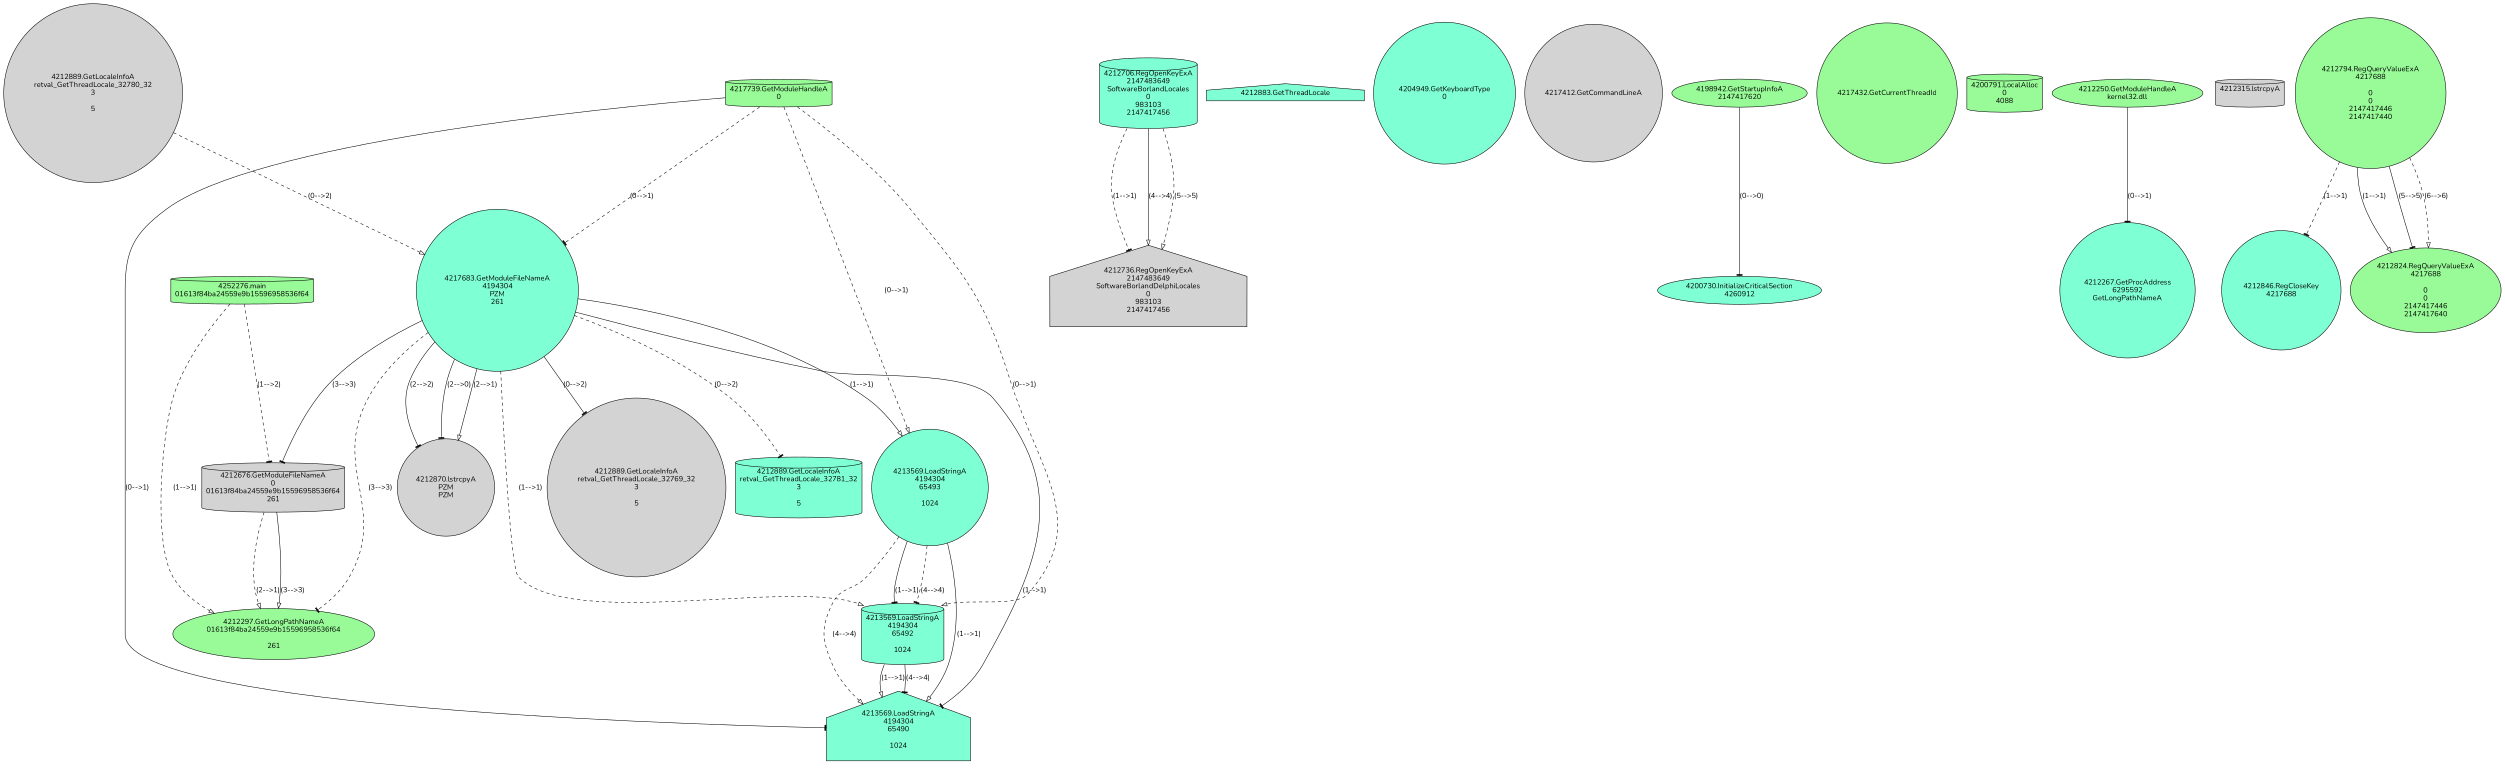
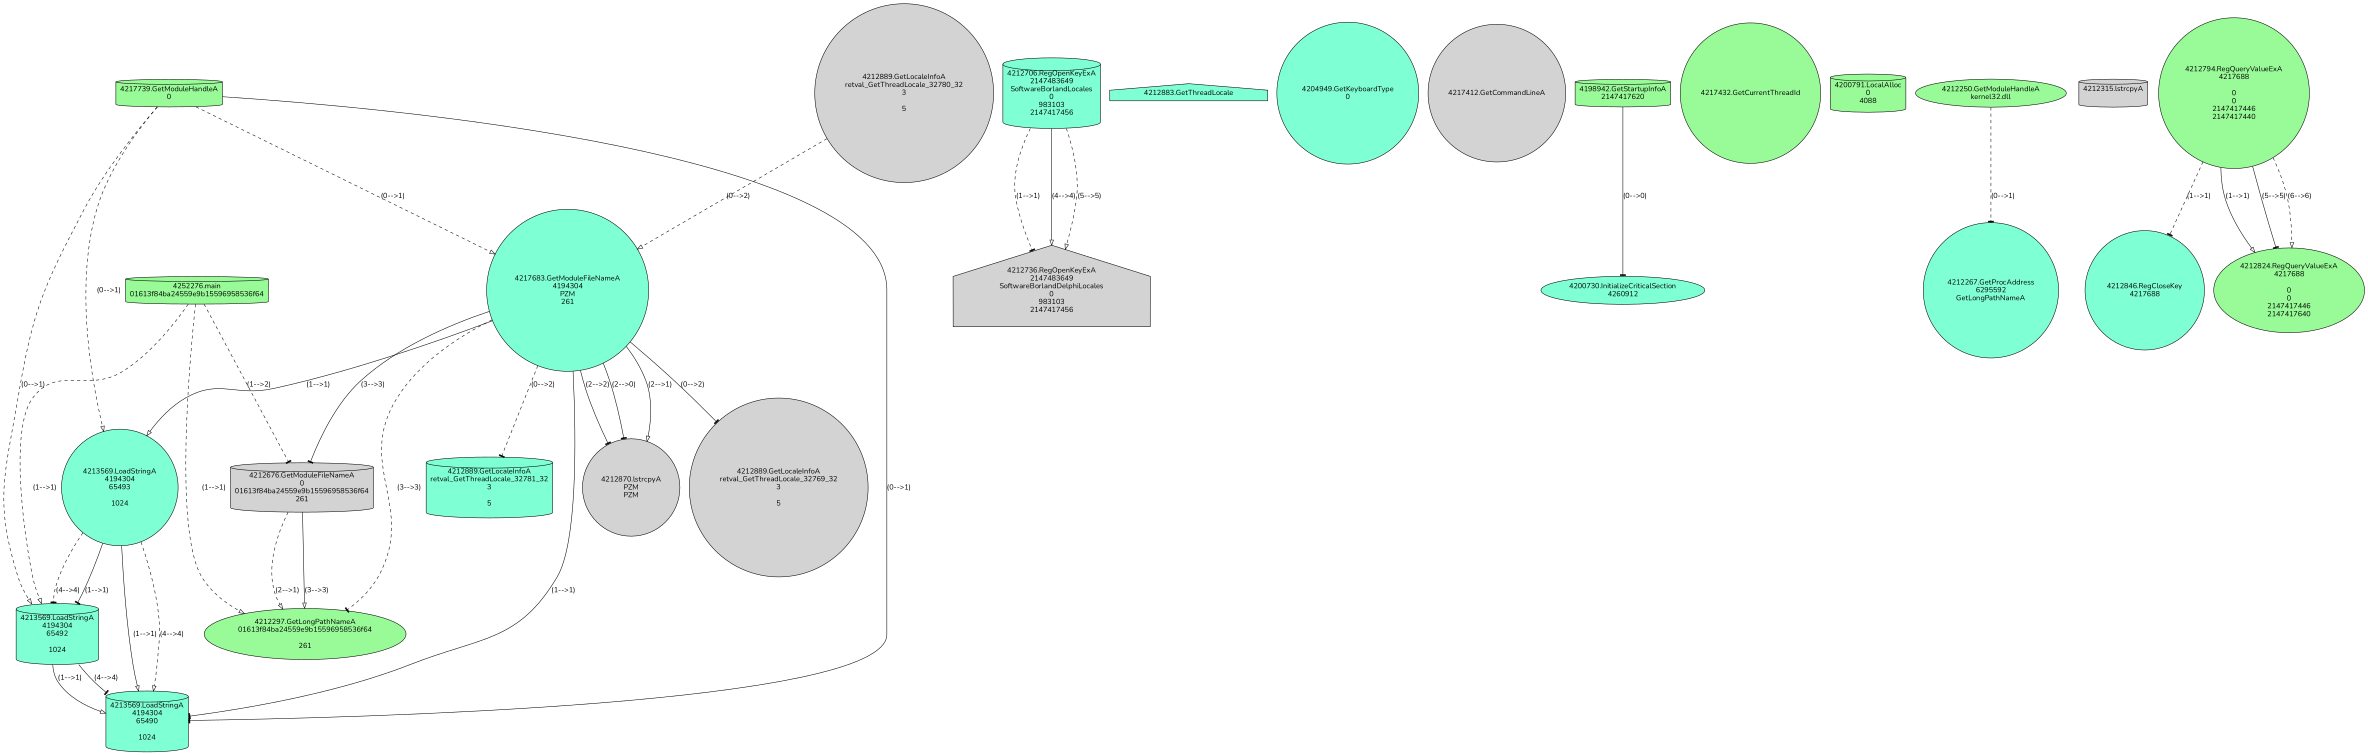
node "4198942.GetStartupInfoA 2147417620": shape ellipse -> cylinder
edge "4212250.GetModuleHandleA kernel32.dll" -> "4212267.GetProcAddress 6295592 GetLongPathNameA": style solid -> dashed
edge "4217739.GetModuleHandleA 0" -> "4217683.GetModuleFileNameA 4194304 PZM 261": arrowhead tee -> onormal
edge "4217683.GetModuleFileNameA 4194304 PZM 261" -> "4213569.LoadStringA 4194304 65492 1024": now "4252276.main 01613f84ba24559e9b15596958536f64" -> "4213569.LoadStringA 4194304 65492 1024"
node "4213569.LoadStringA 4194304 65490 1024": shape house -> cylinder
